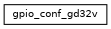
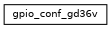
node "gpio_conf_gd32v": label "gpio_conf_gd32v" -> "gpio_conf_gd36v"
